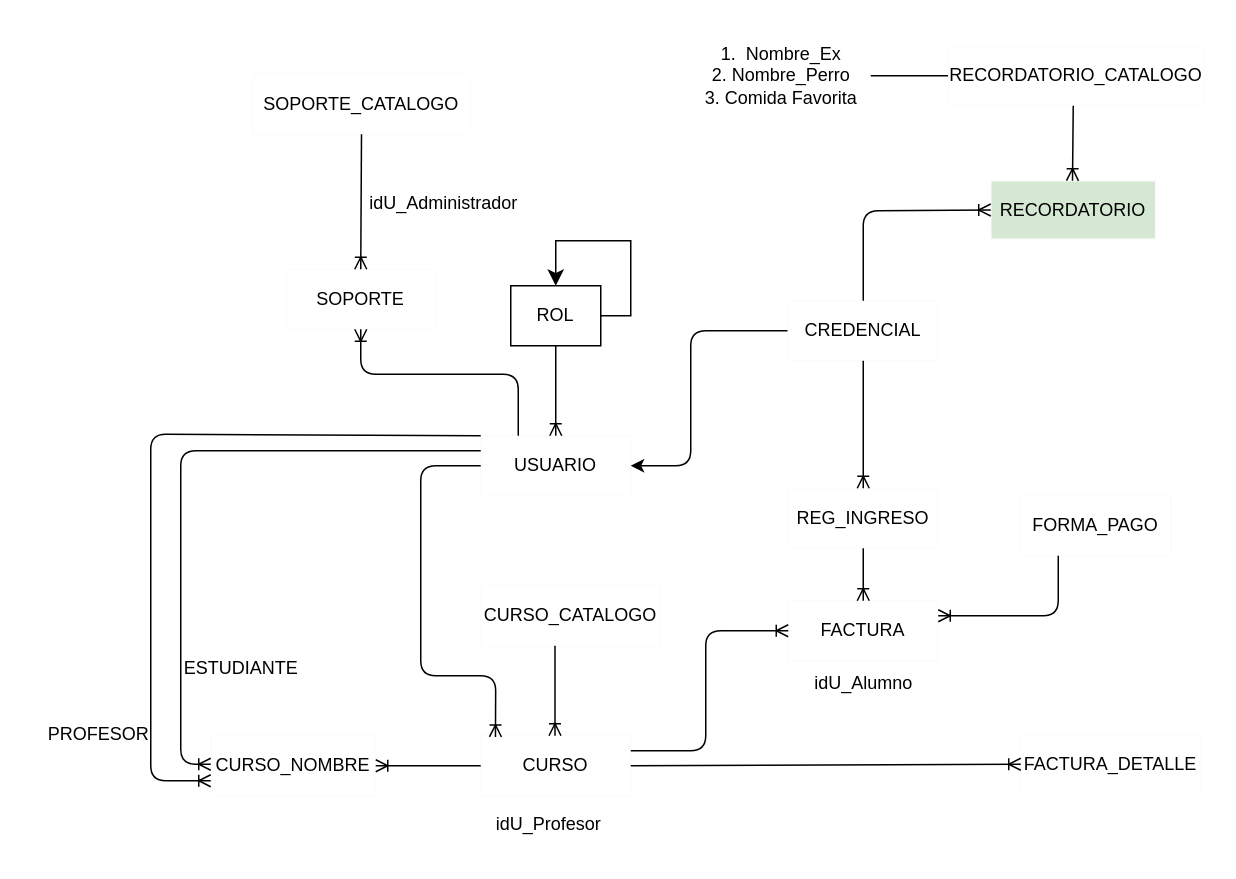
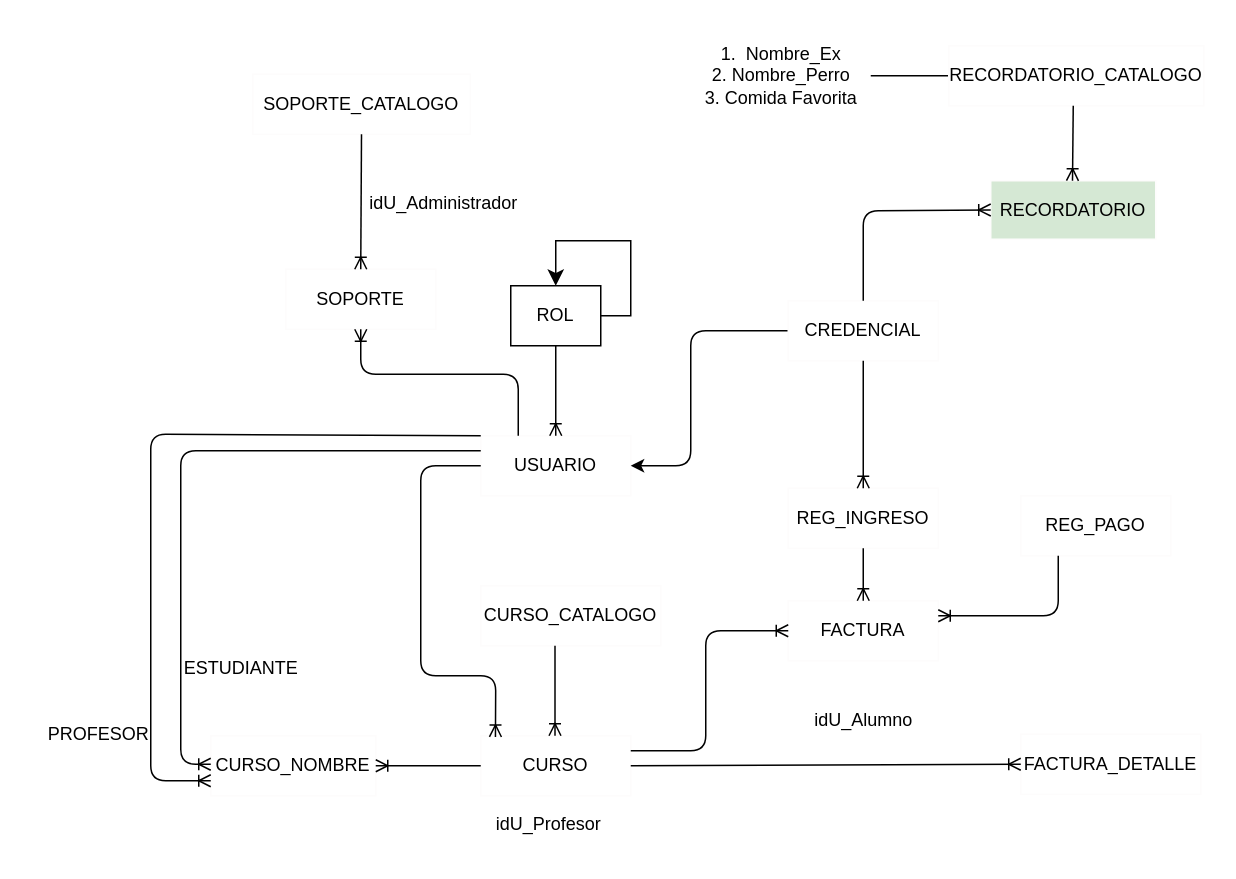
node "FORMA_PAGO": label "FORMA_PAGO" -> "REG_PAGO"
node "idU_Alumno": moved (863, 683) -> (863, 721)
